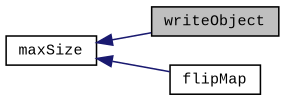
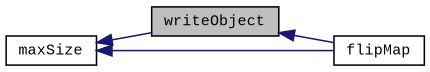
edge "flipMap" -> "writeObject": added
